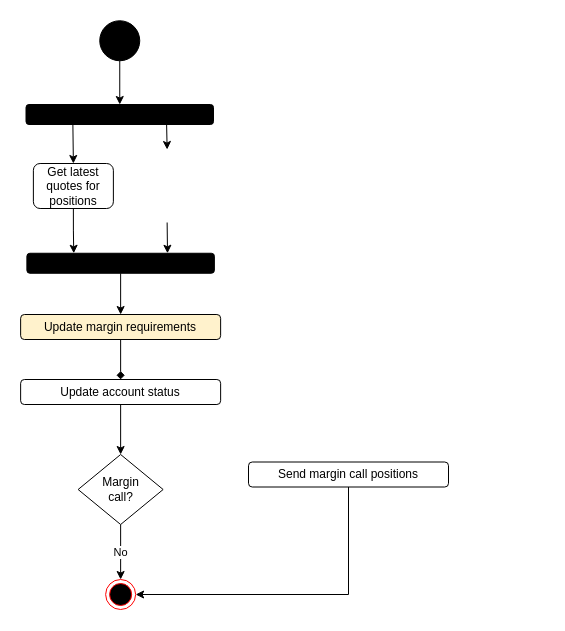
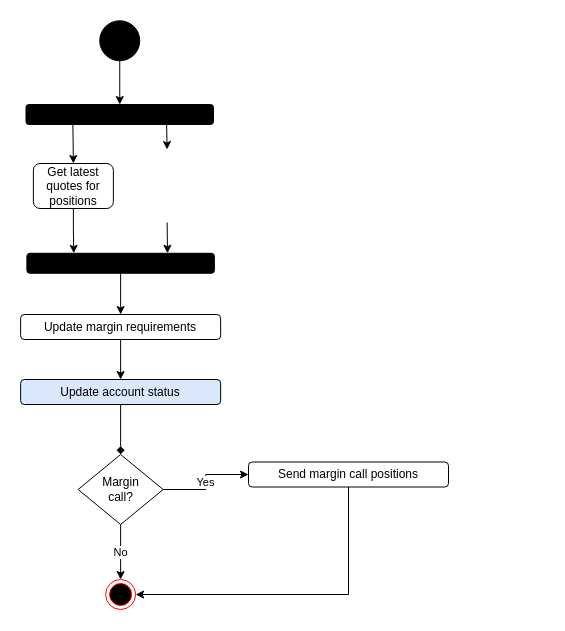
node "Update margin requirements": fillcolor #fff2cc -> #ffffff
edge "Update margin requirements" -> "Update account status": arrowhead diamond -> classic
node "Update account status": fillcolor #ffffff -> #dae8fc
edge "Update account status" -> "Margin call?": arrowhead classic -> diamond
edge "Margin call?" -> "Send margin call positions": added, label "Yes"
